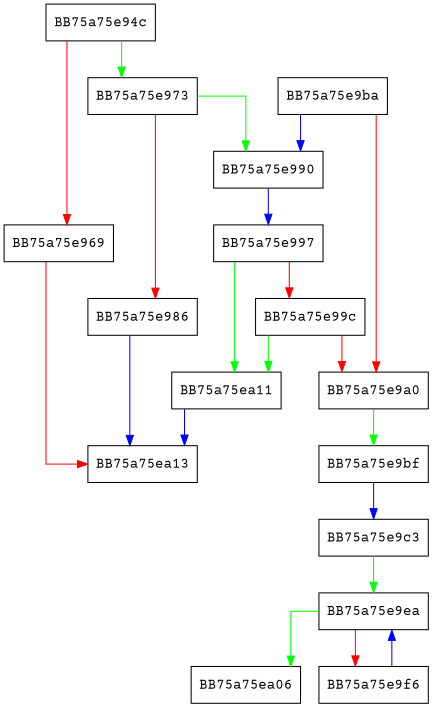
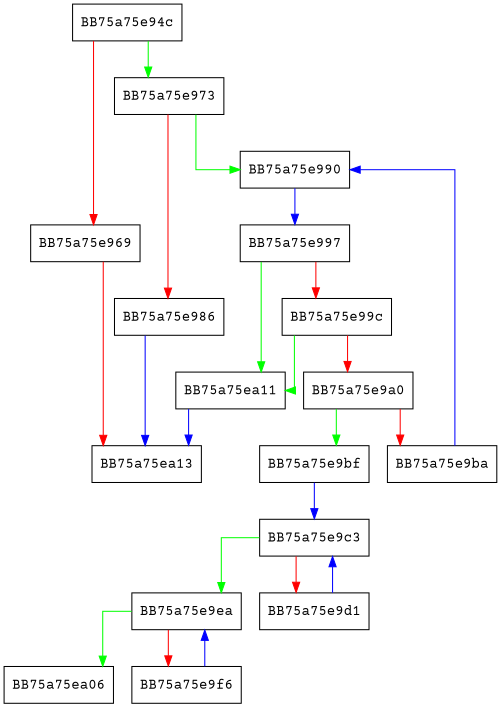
edge "BB75a75e9ba" -> "BB75a75e9a0": reversed
node "BB75a75e9d1": added
